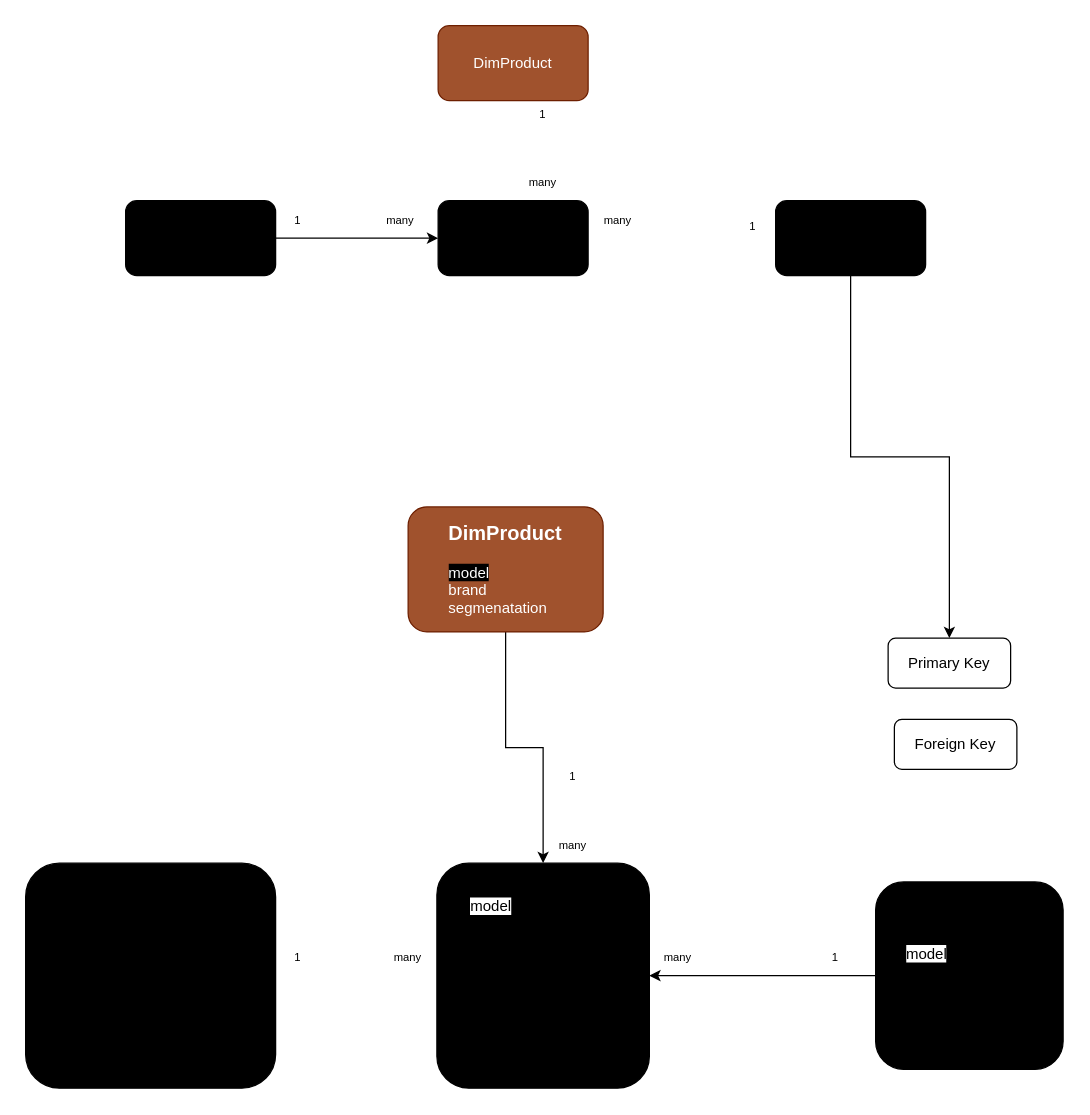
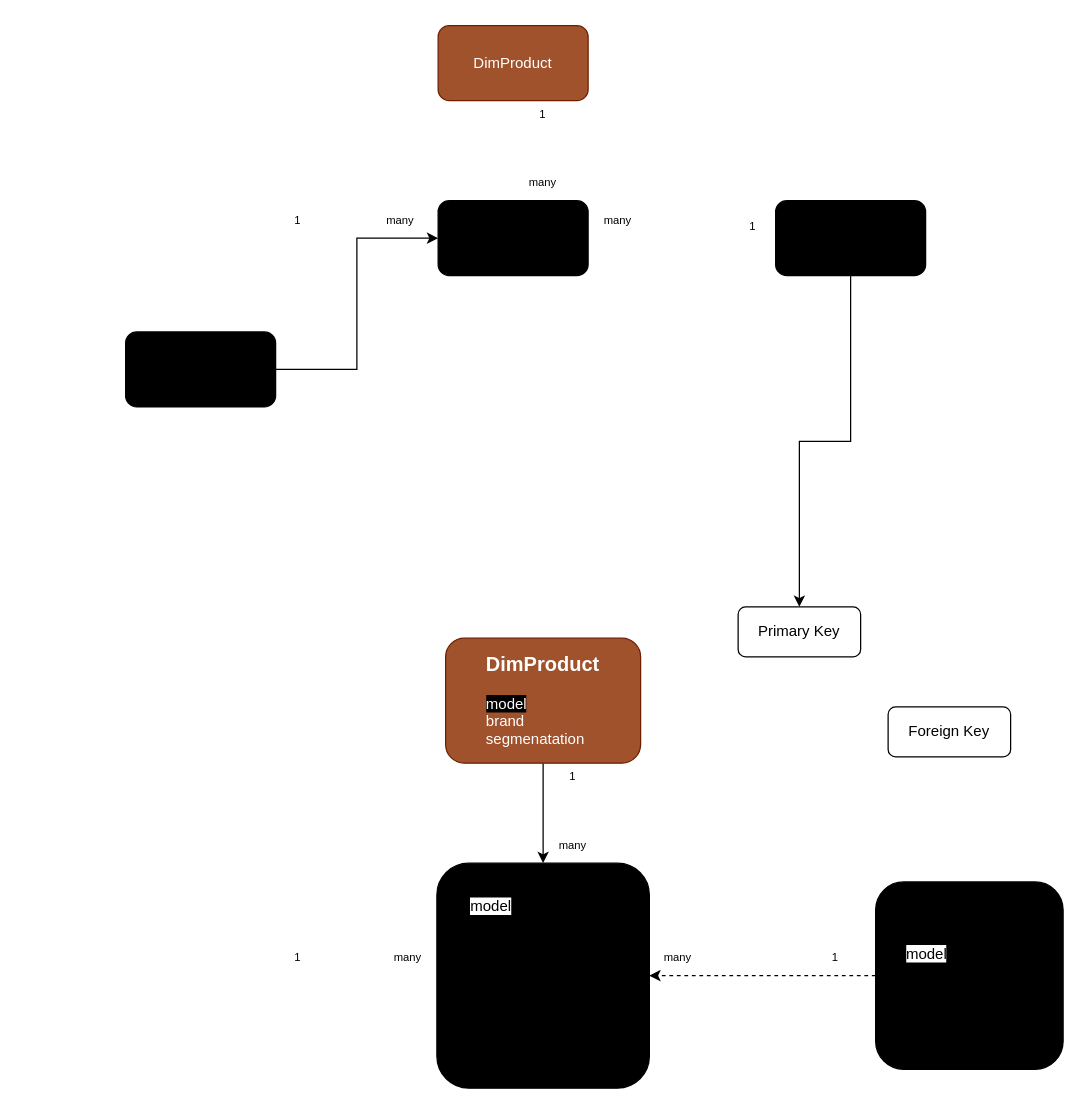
node "DimReviewContent": moved (201, 238) -> (201, 369)
node "DimProduct model brand segmenatation": moved (506, 569) -> (543, 701)
node "Primary Key": moved (949, 663) -> (799, 632)
node "Foreign Key": moved (956, 744) -> (949, 732)
node "DimReviewContent model pros_display_quality pros_perfermance pros_connectivity pros_design pros_features pro_price pros_energy_efficiency text sentiment_label": removed
edge "DimReviewer model country agency link" -> "FactComments model brand segmentation pros cons text coountry reviewer agency link": style solid -> dashed
